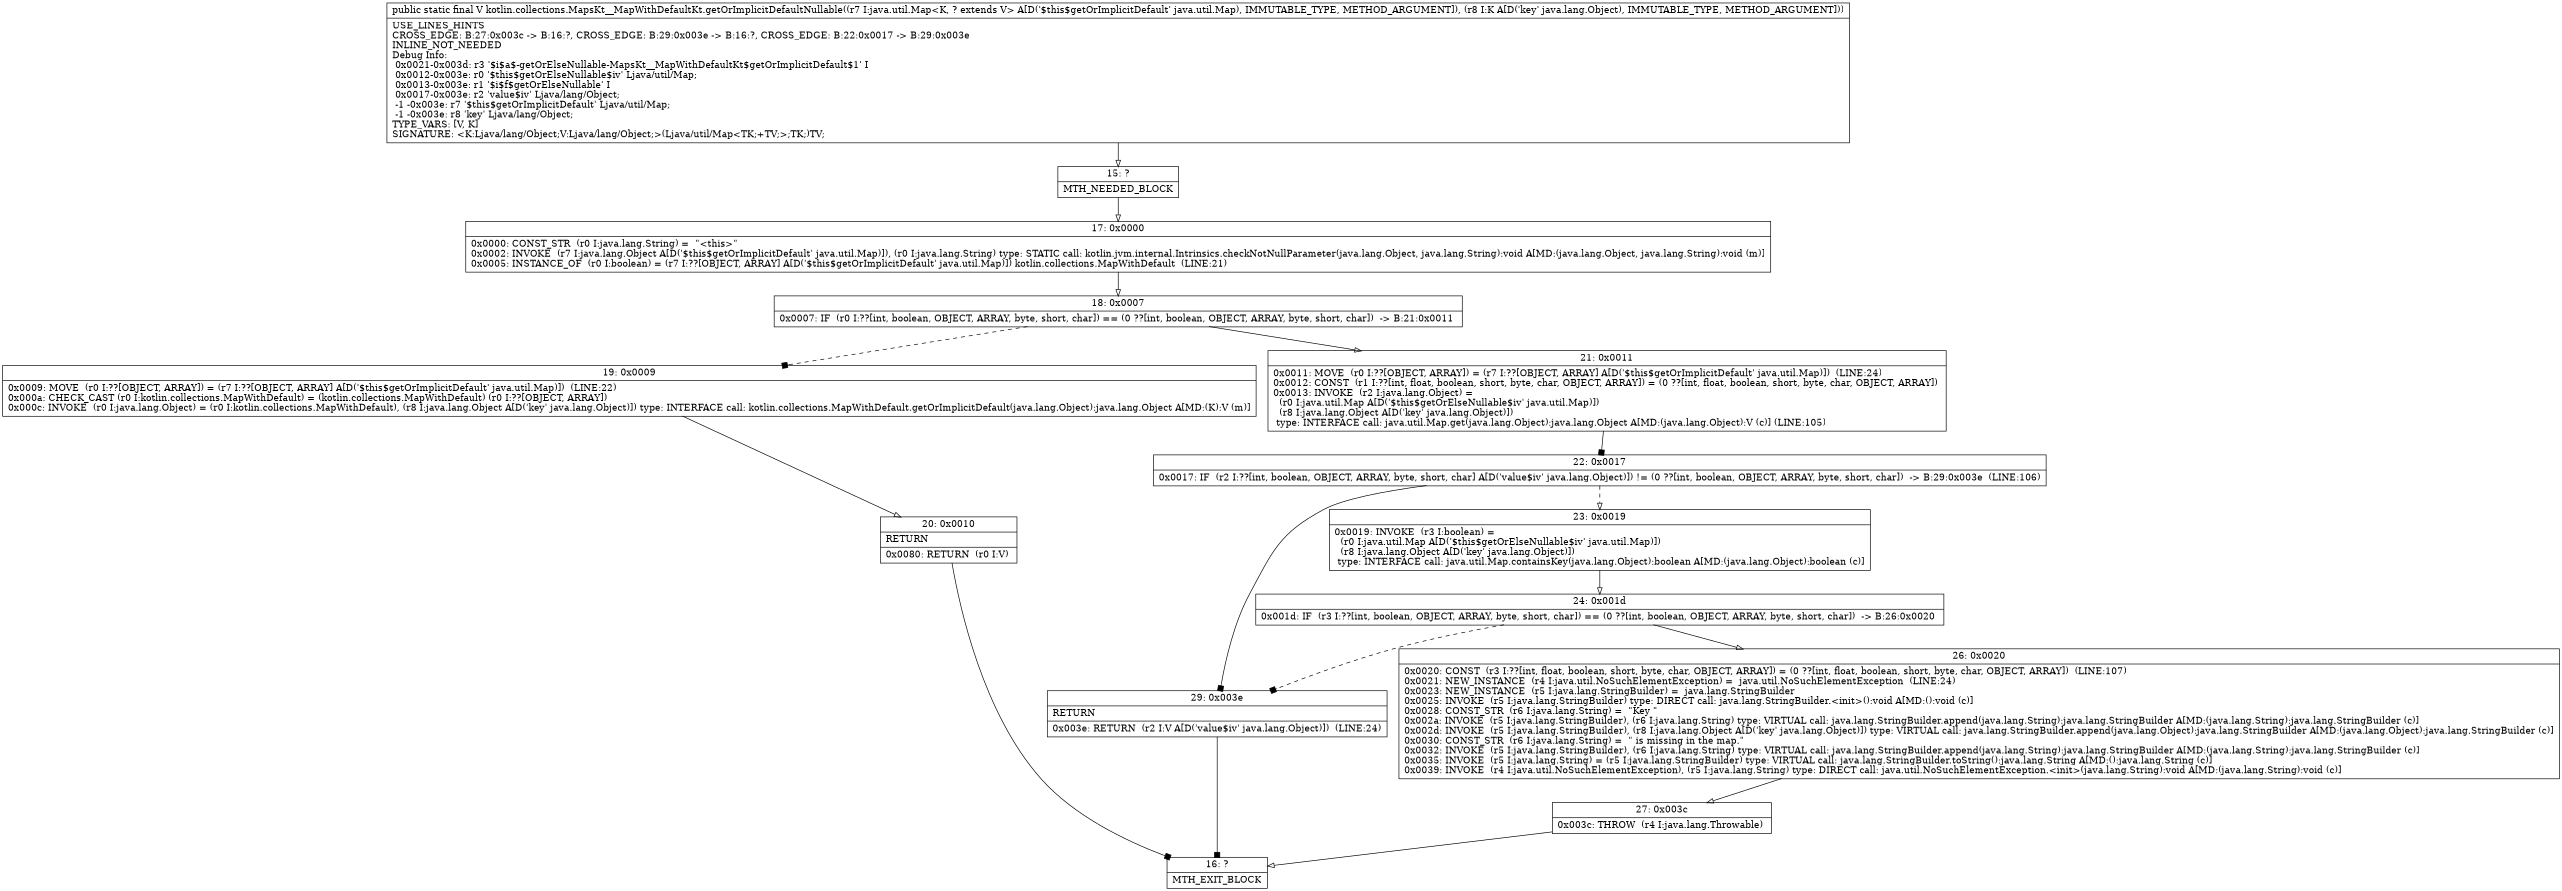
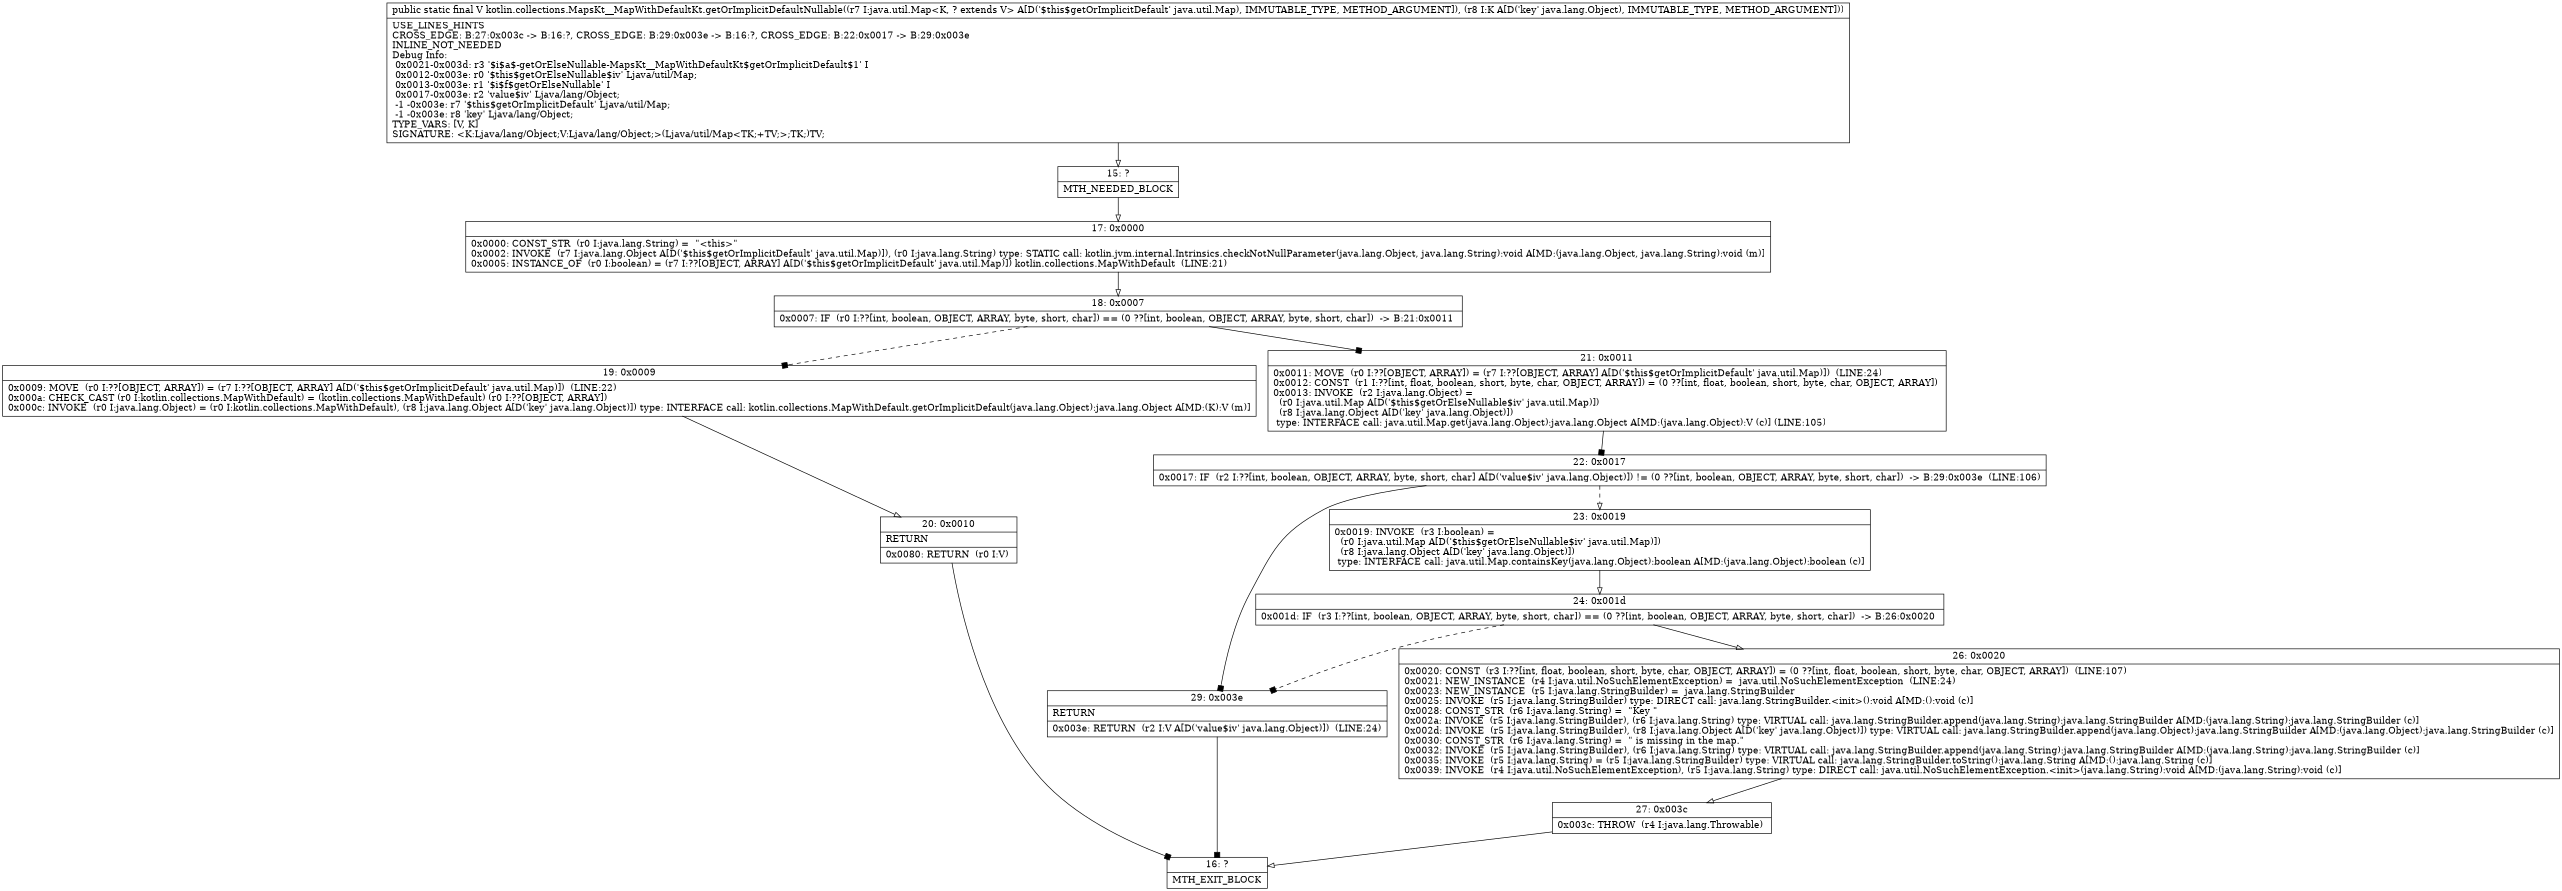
edge "18: 0x0007" -> "21: 0x0011": arrowhead onormal -> box
